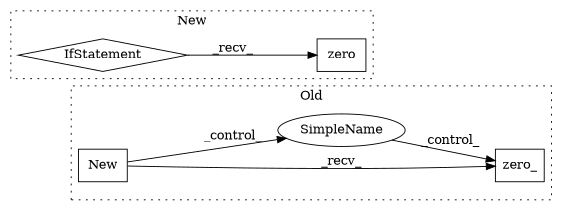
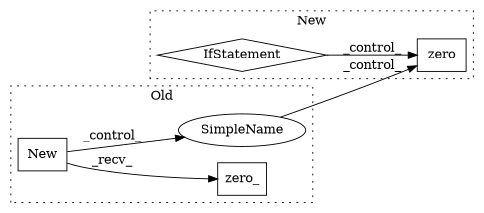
edge "IfStatement" -> "zero": label "_recv_" -> "_control_"
edge "SimpleName" -> "zero_": now "SimpleName" -> "zero"
